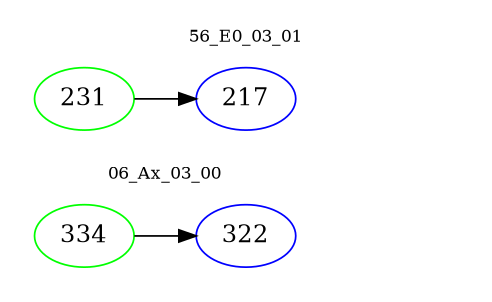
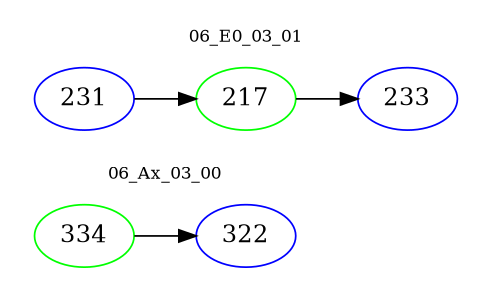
cluster "56_E0_03_01": label "56_E0_03_01" -> "06_E0_03_01"
node "231": color green -> blue
node "217": color blue -> green
node "233": added
